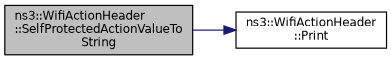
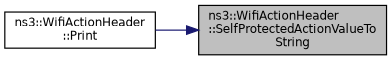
edge "ns3::WifiActionHeader ::SelfProtectedActionValueTo String" -> "ns3::WifiActionHeader ::Print": reversed
